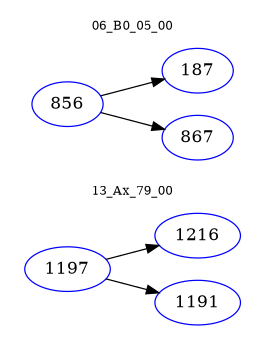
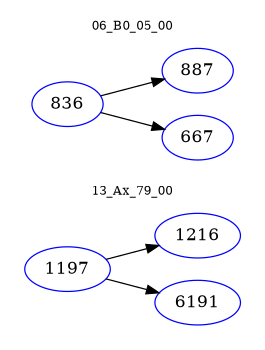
node "187": label "187" -> "887"
node "856": label "856" -> "836"
node "867": label "867" -> "667"
node "1191": label "1191" -> "6191"
